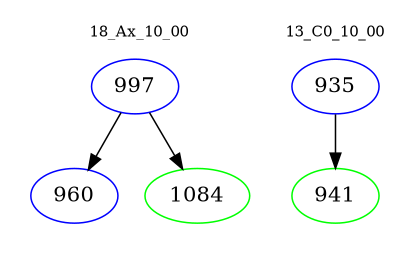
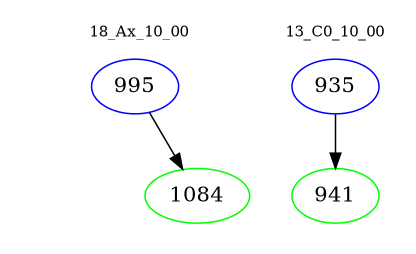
node "997": label "997" -> "995"
node "960": removed
